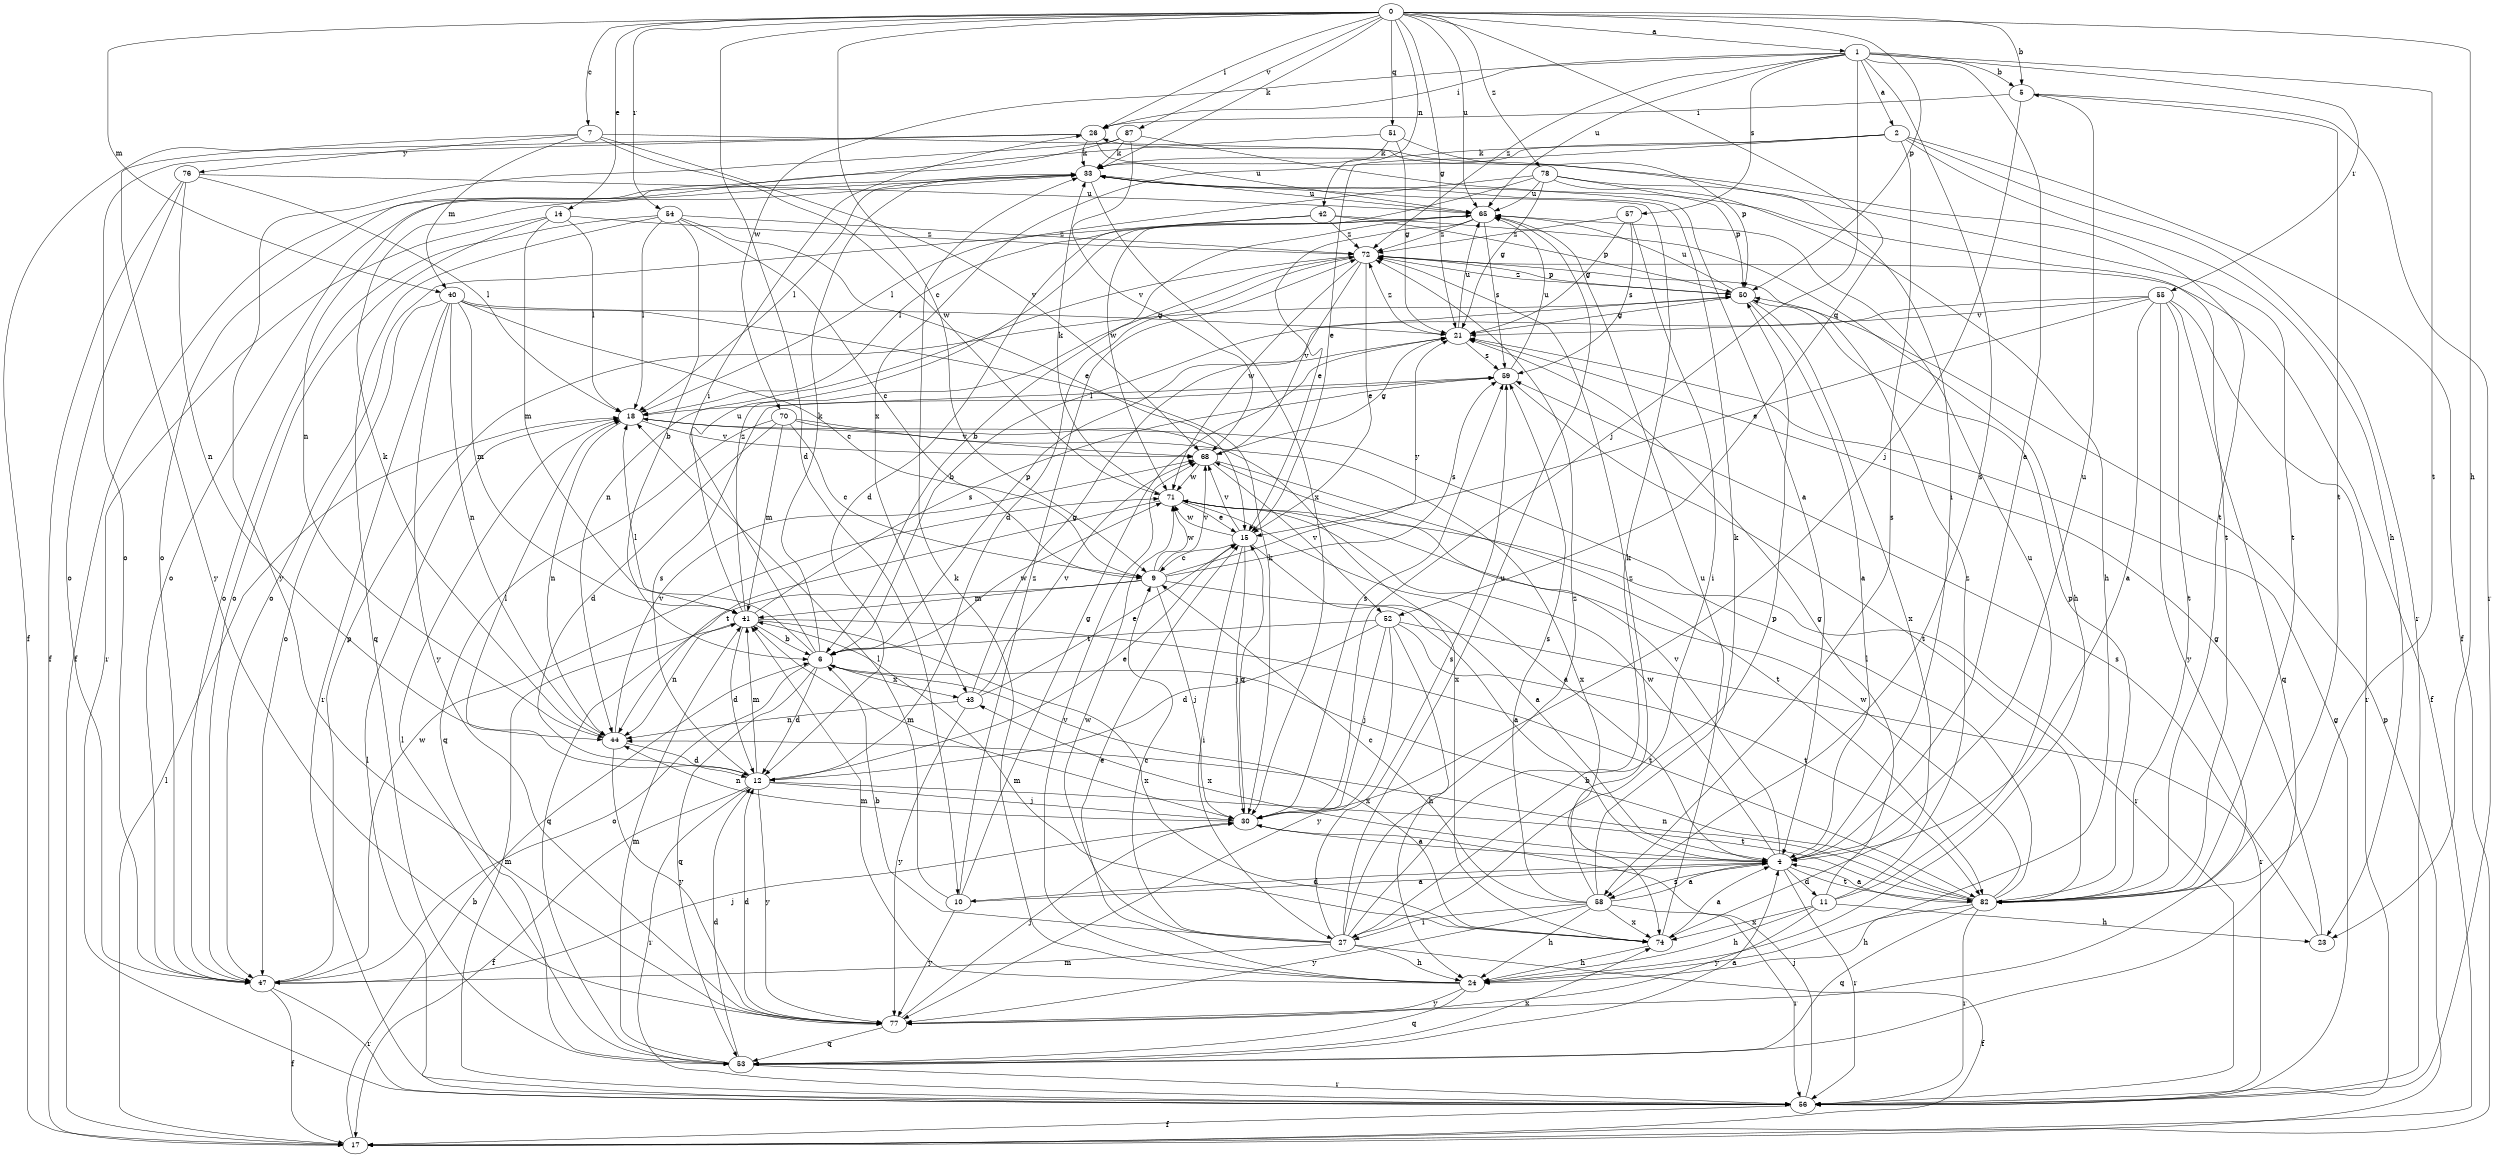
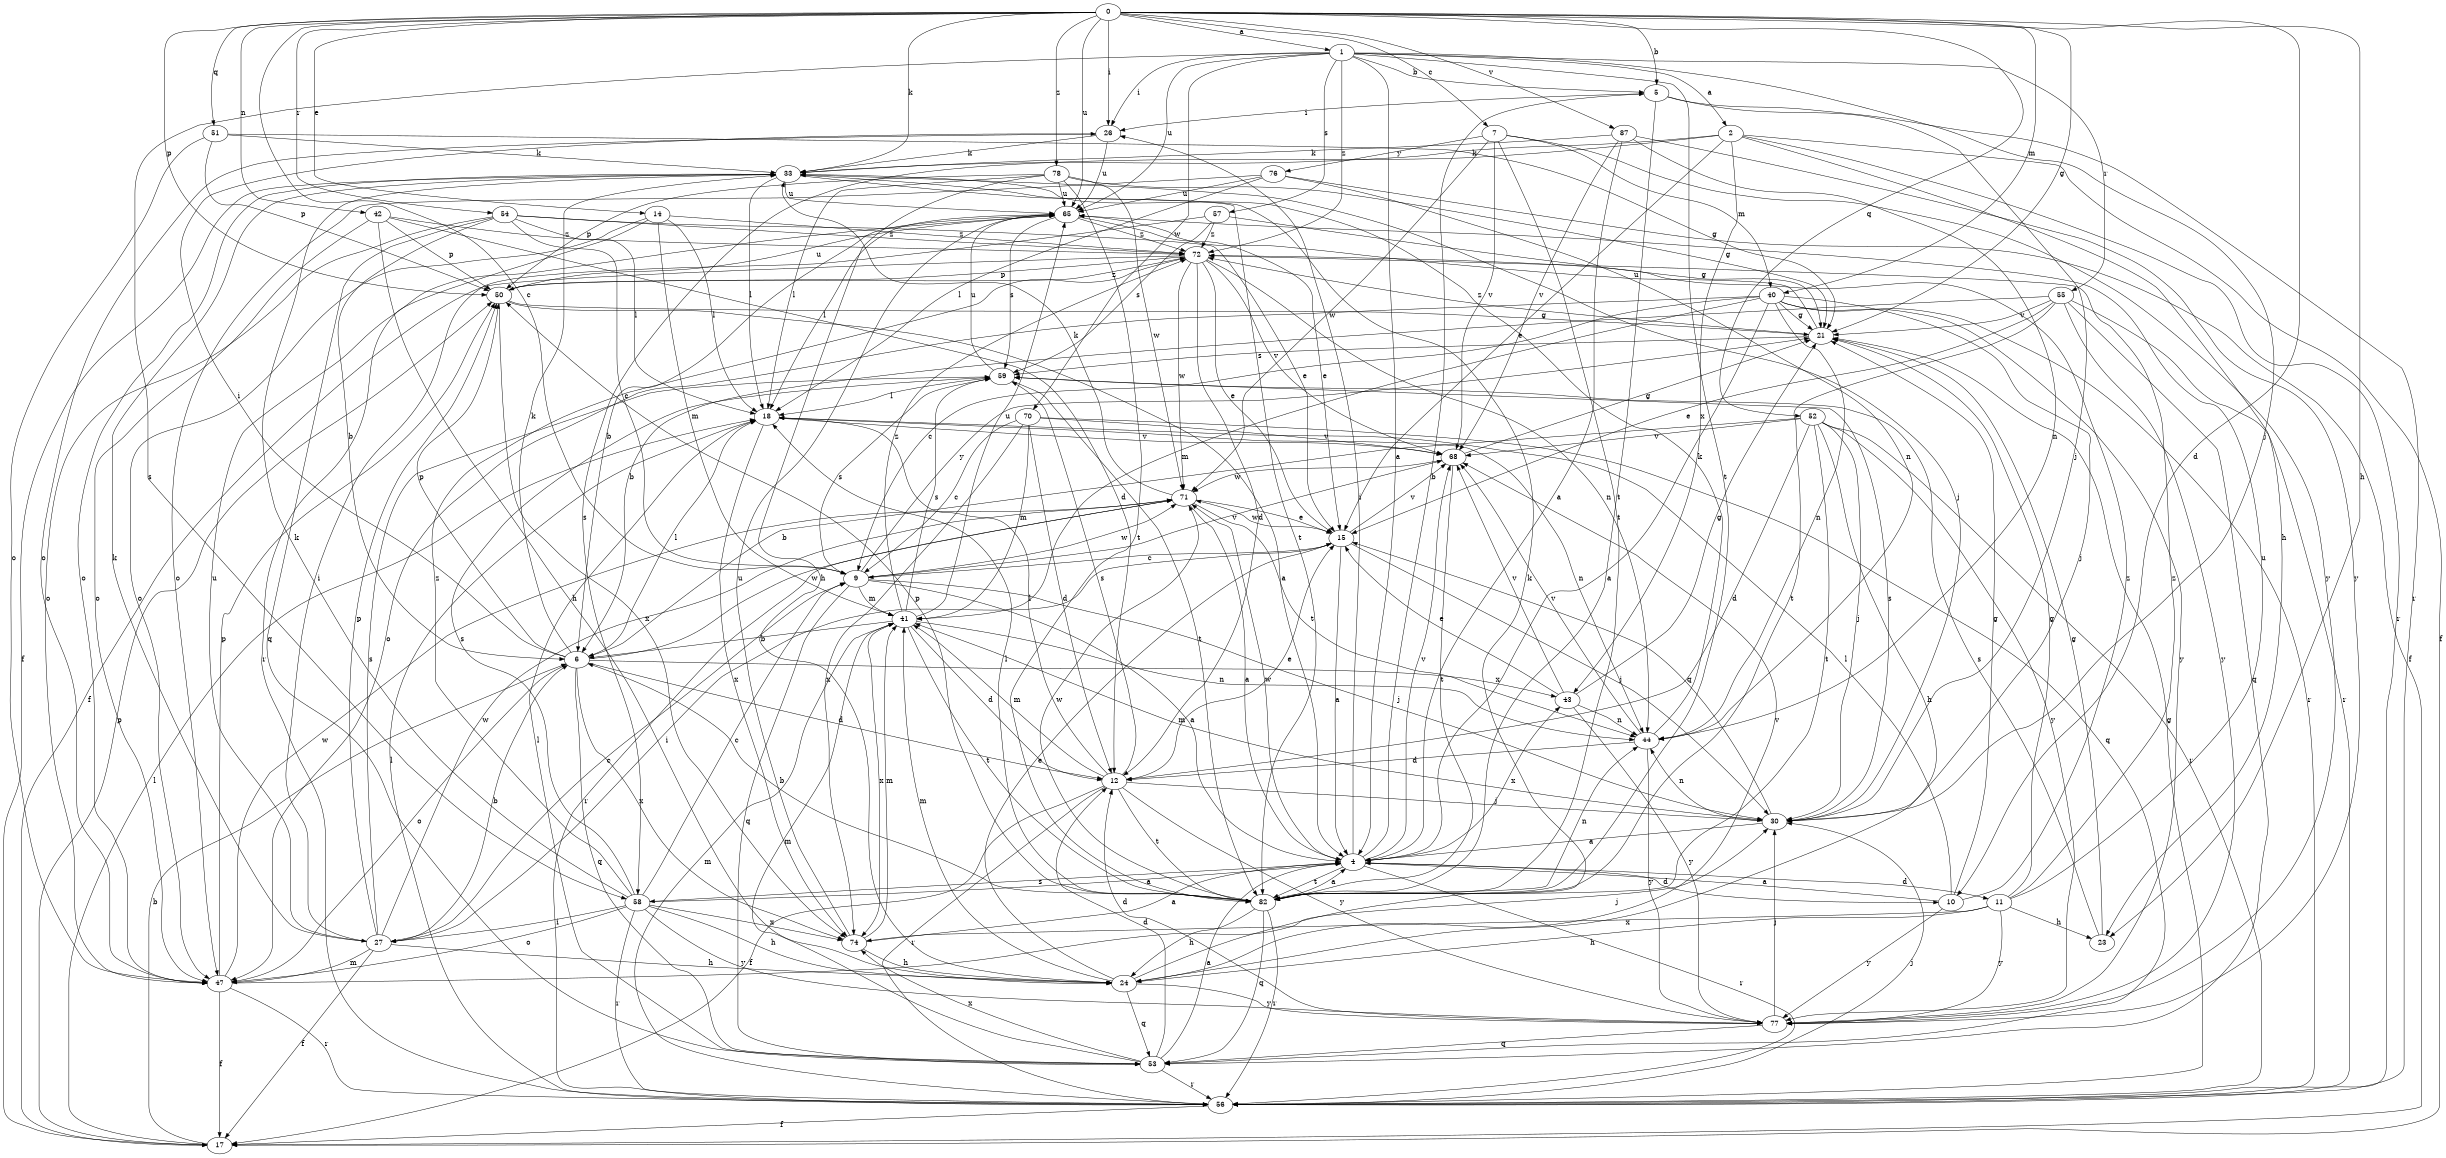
edge "26" -> "17": removed, label "f"
edge "4" -> "5": label "u" -> "b"
edge "33" -> "30": label "x" -> "j"
edge "68" -> "52": reversed
edge "40" -> "30": label "k" -> "j"
edge "27" -> "72": removed, label "z"
edge "52" -> "6": label "t" -> "b"
edge "55" -> "4": now "40" -> "4"
edge "58" -> "47": added, label "o"
